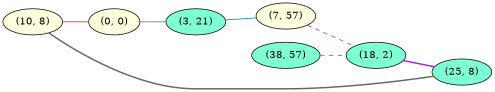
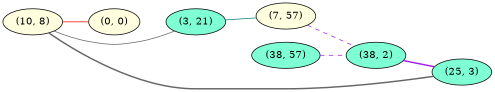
edge "(0, 0)" -- "(3, 21)": now "(10, 8)" -- "(3, 21)"
node "(18, 2)": label "(18, 2)" -> "(38, 2)"
node "(25, 8)": label "(25, 8)" -> "(25, 3)"
